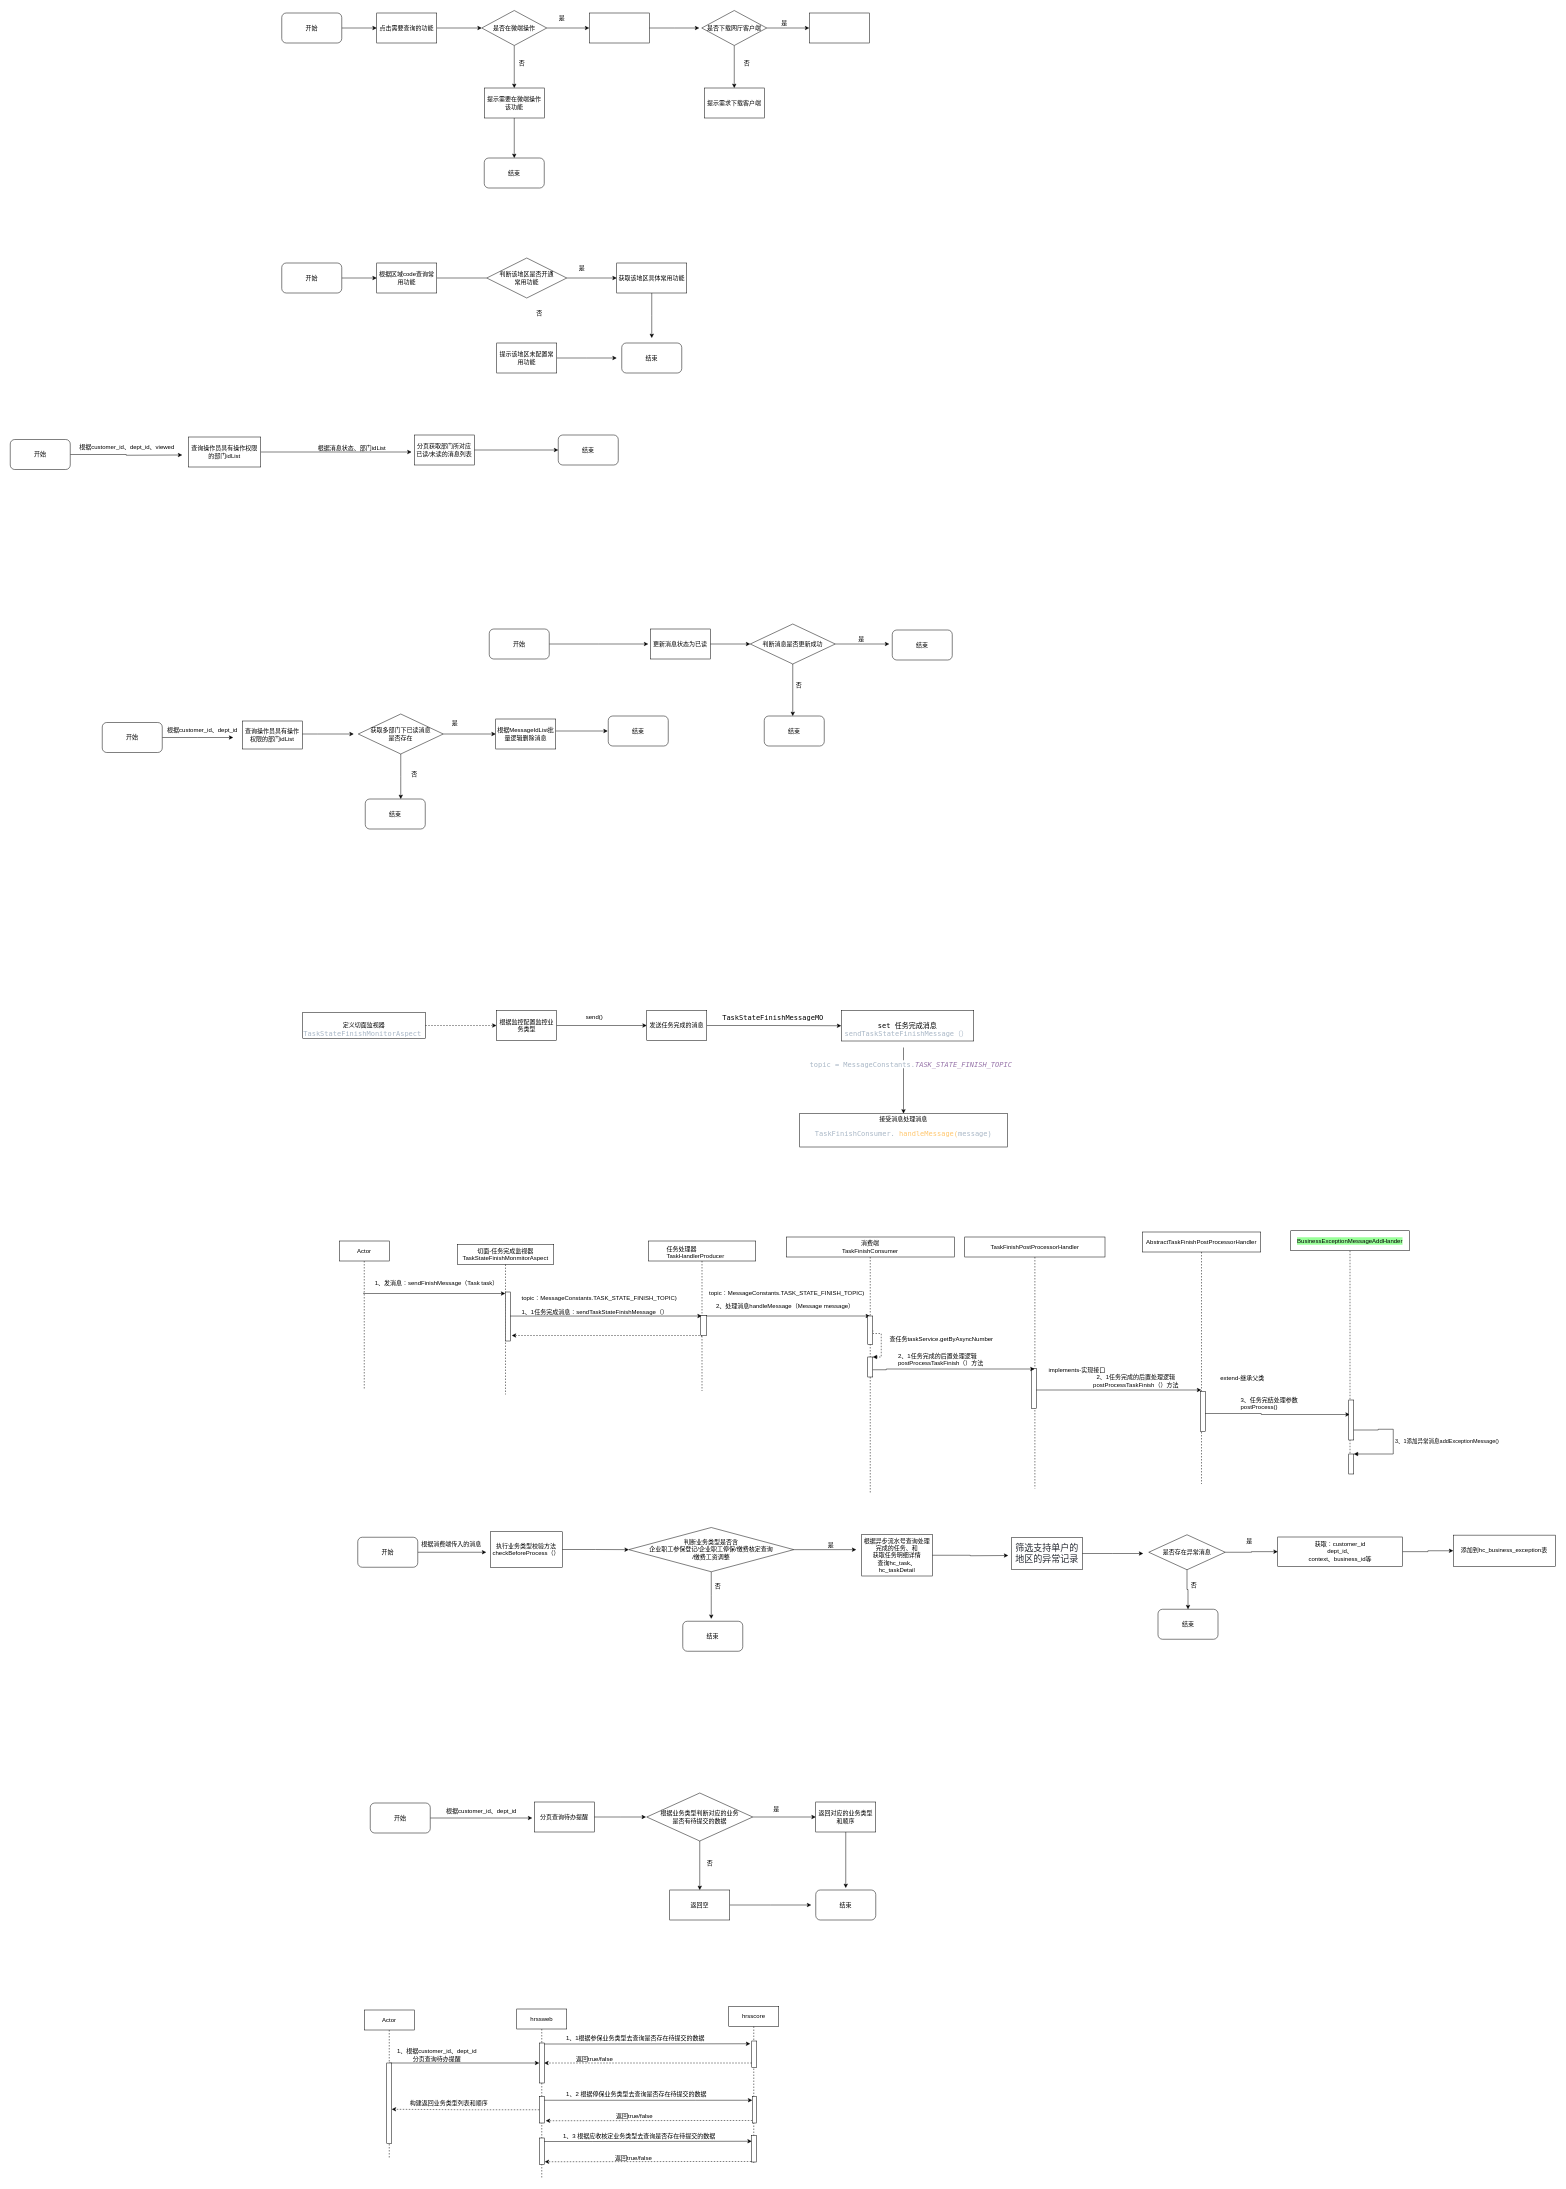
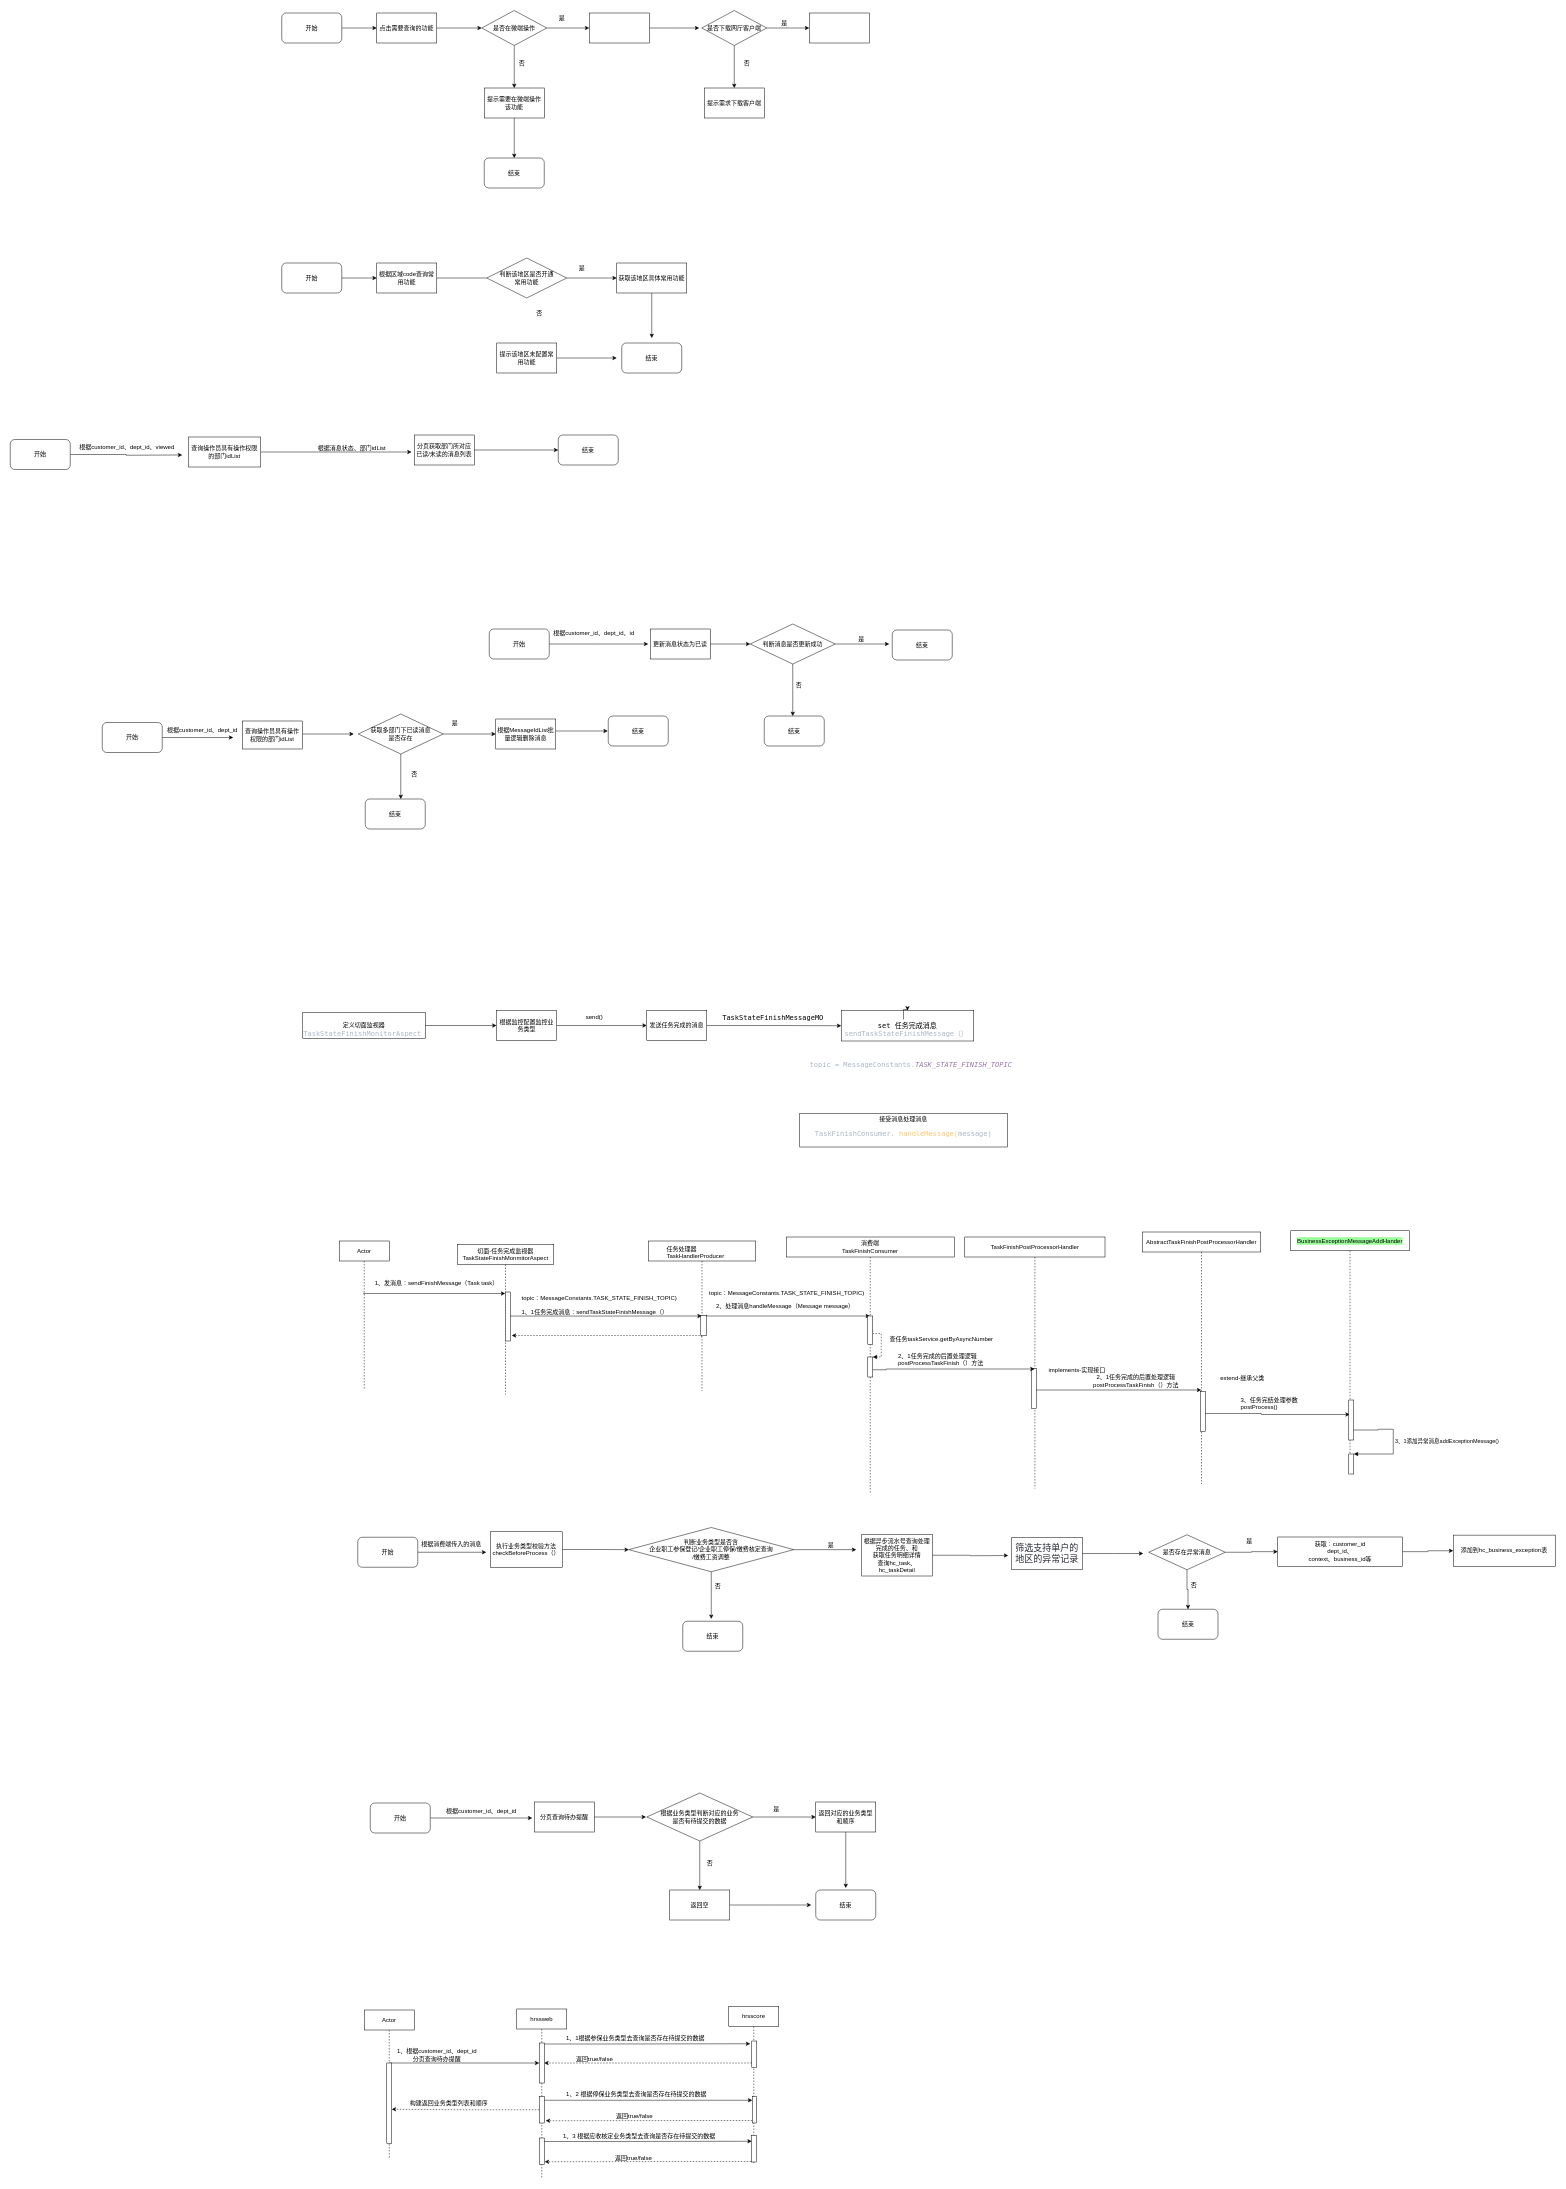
node "根据customer_id、dept_id、id": added
edge "定义切面监视器" -> "根据监控配置监控业务类型": style dashed -> solid
edge "sendTaskStateFinishMessage（）" -> "接受消息处理消息 TaskFinishConsumer. handleMessage(message)": now "sendTaskStateFinishMessage（）" -> "set 任务完成消息"
